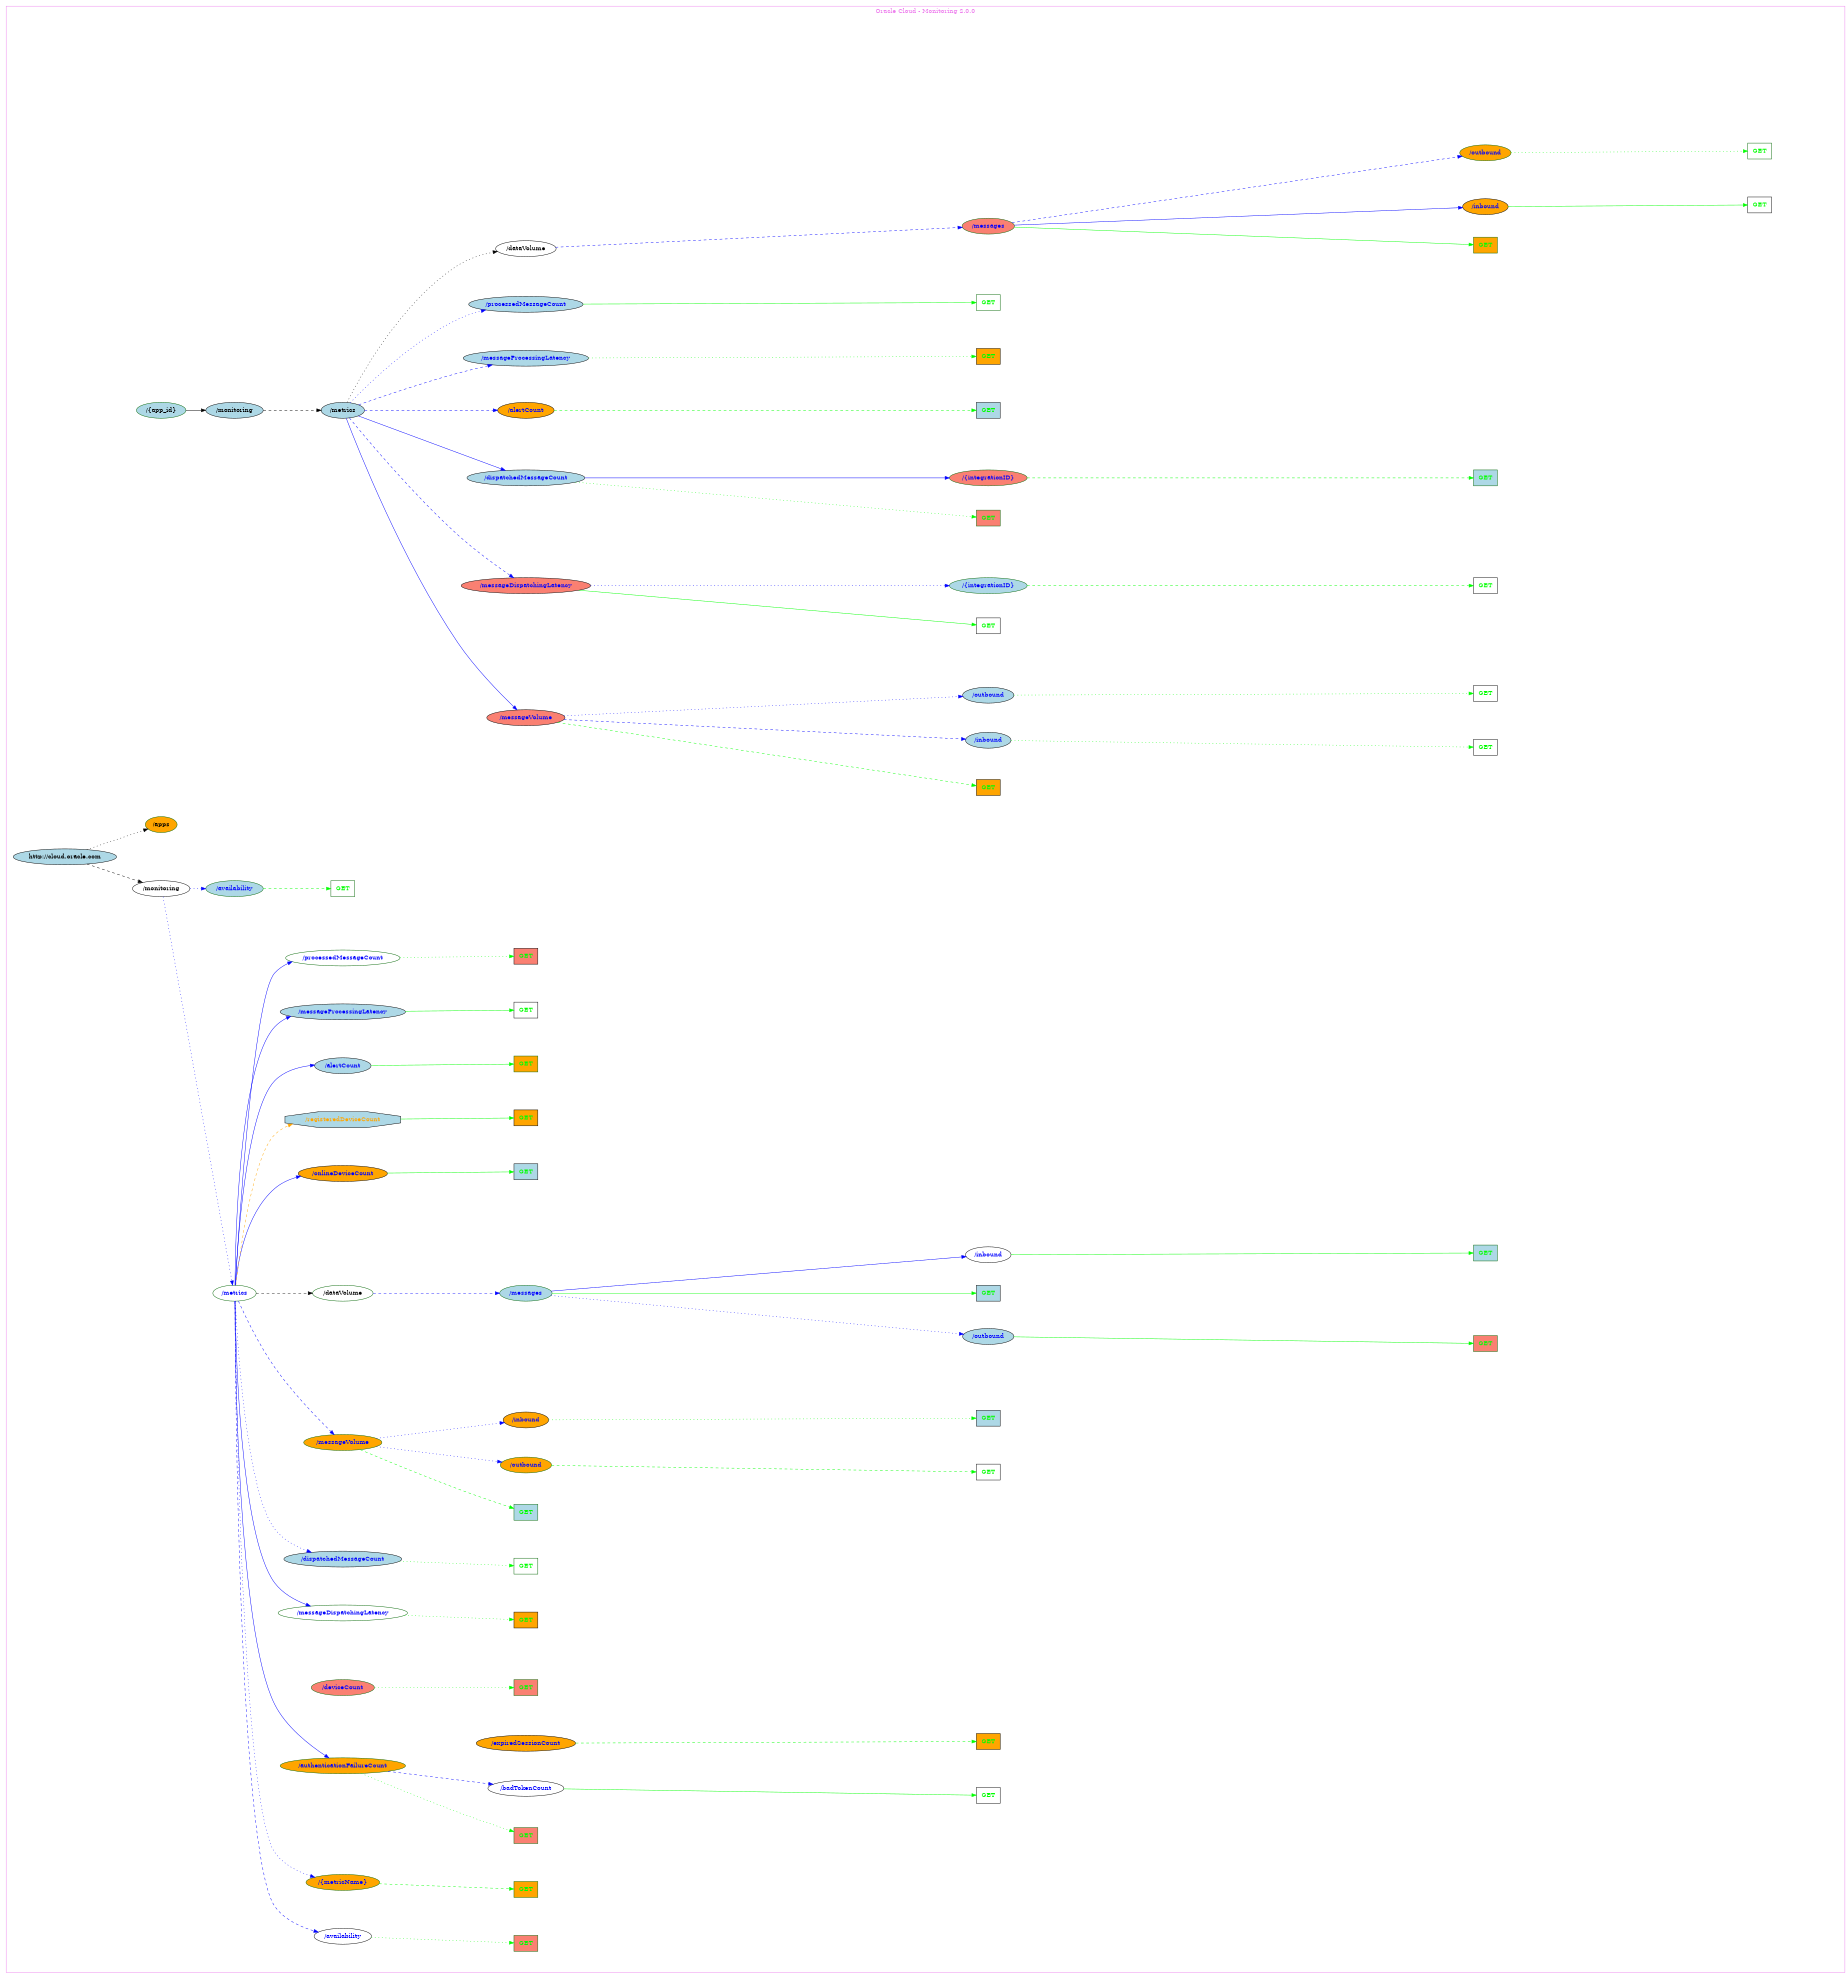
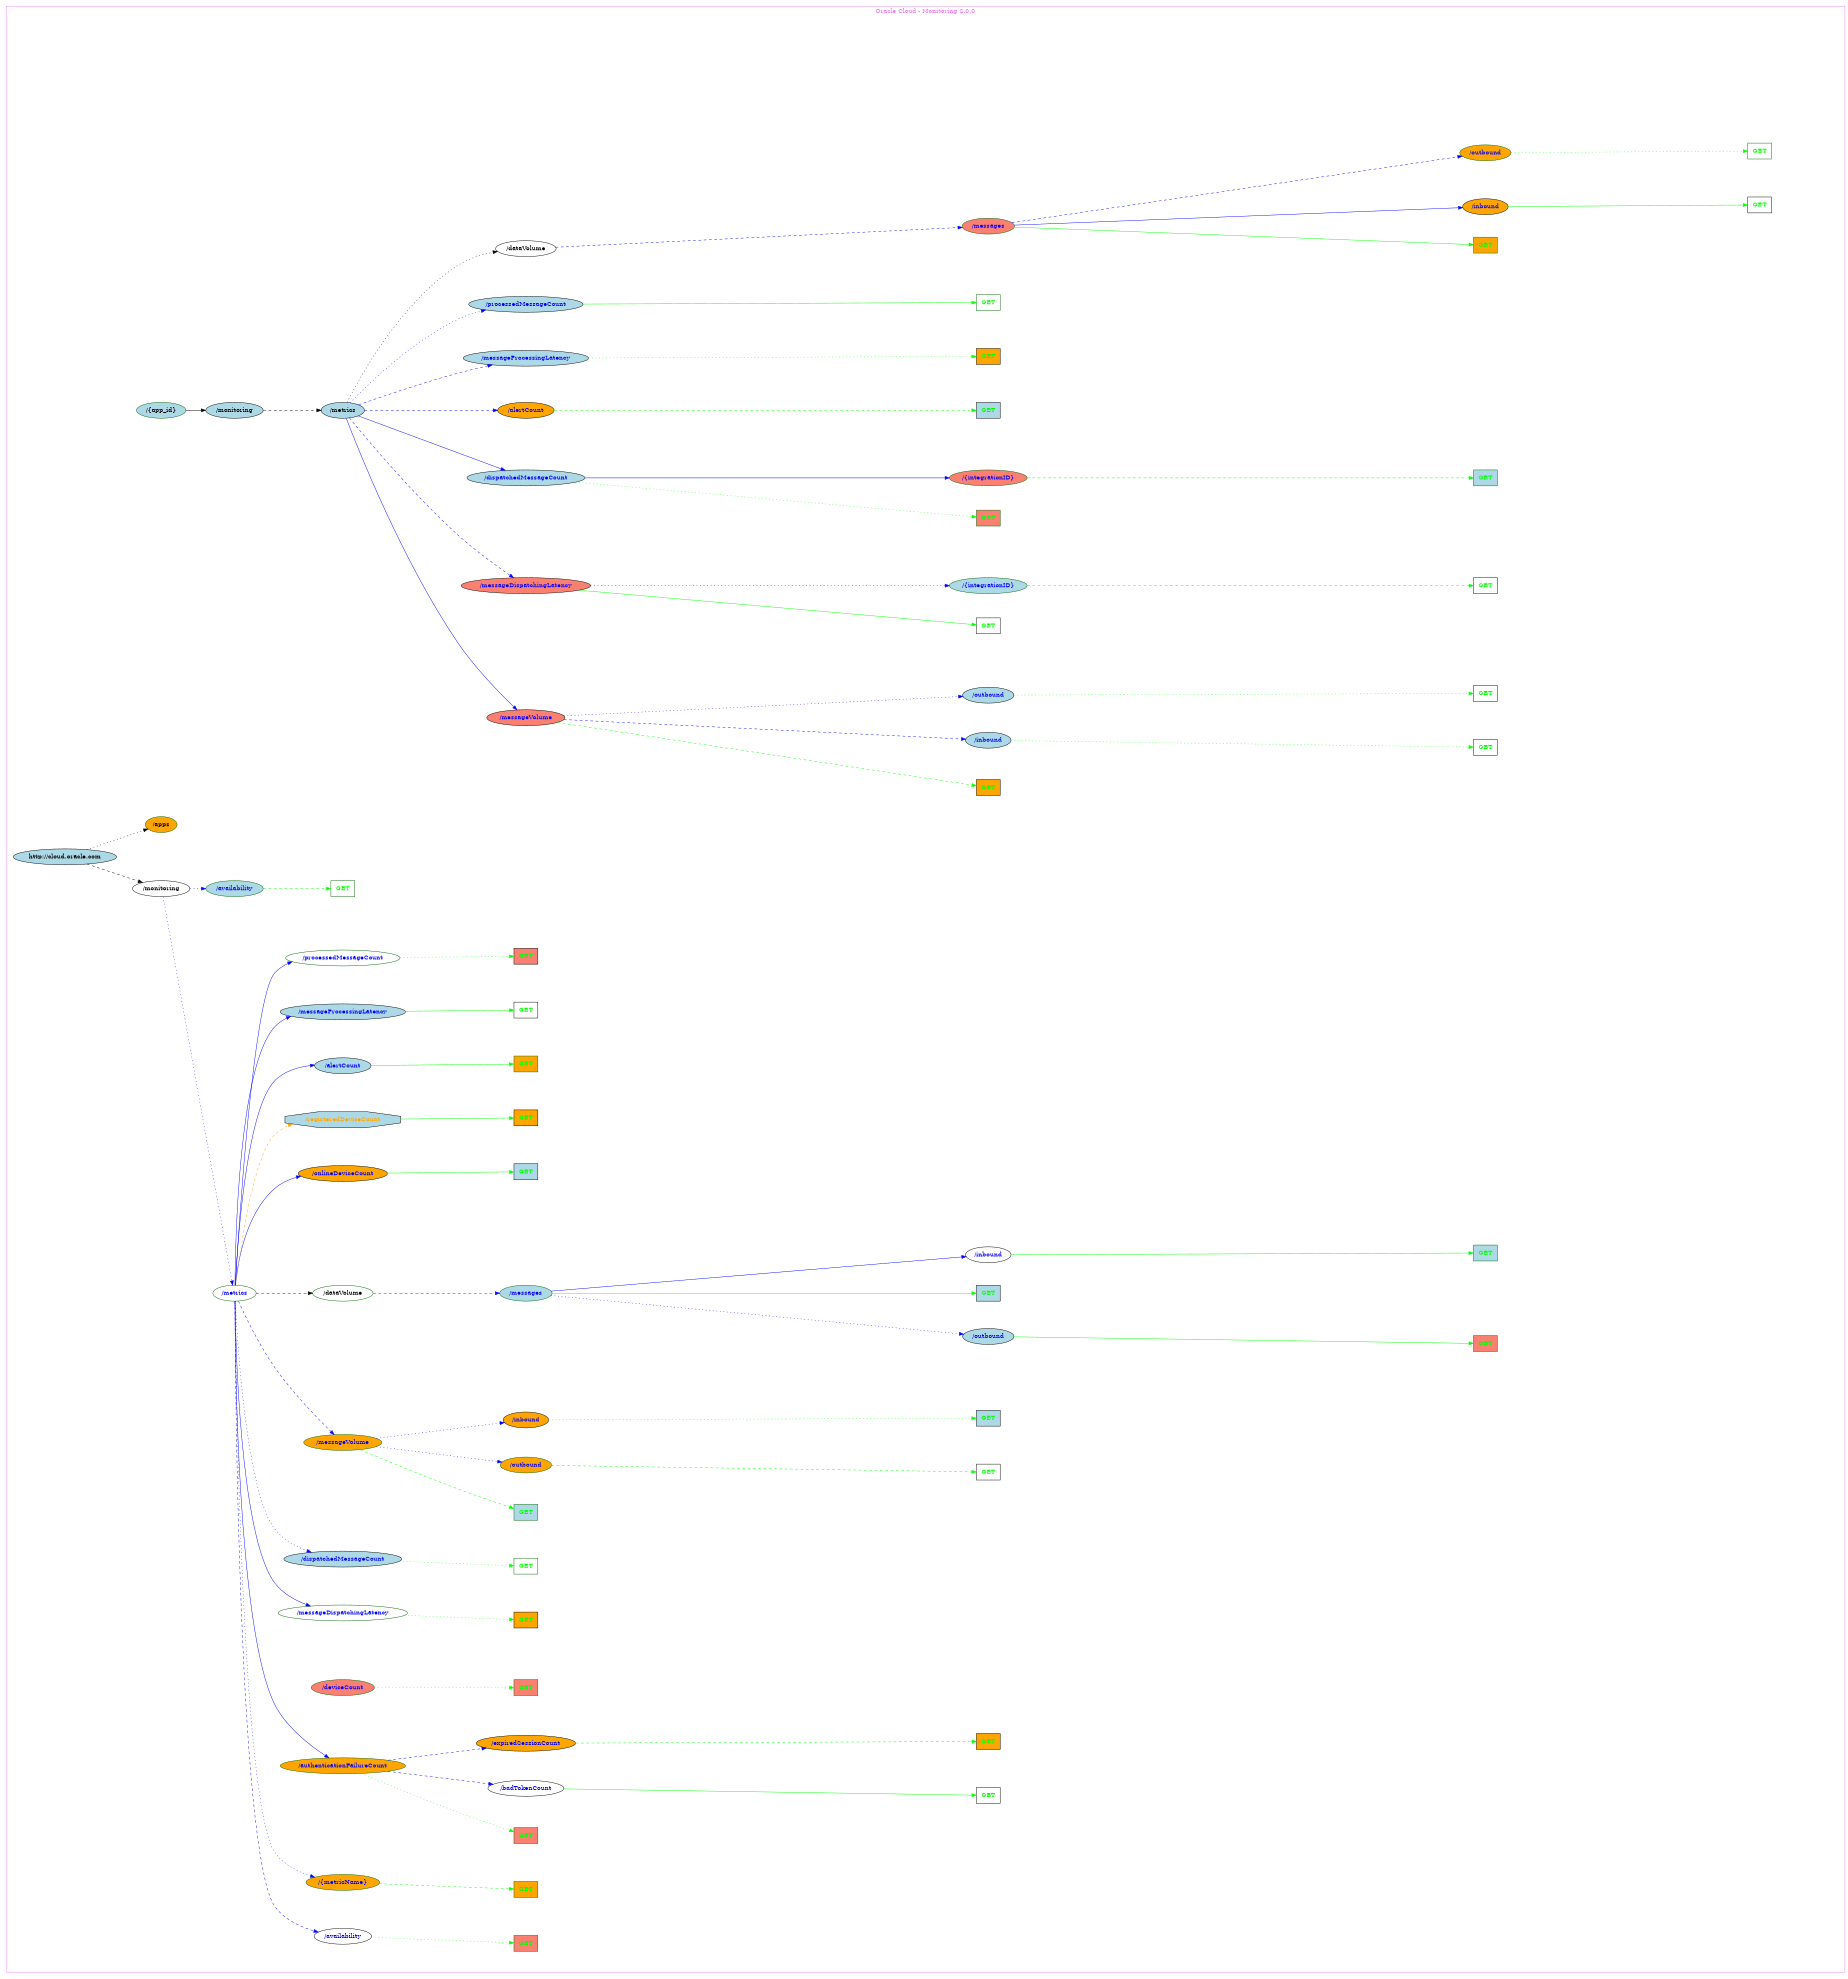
edge "/authenticationFailureCount" -> "/expiredSessionCount": added
